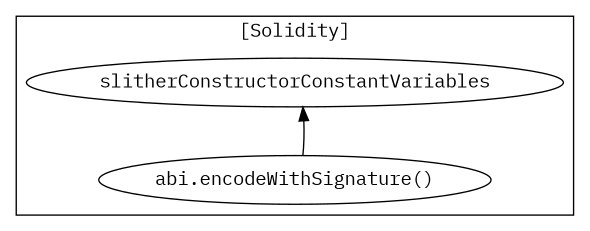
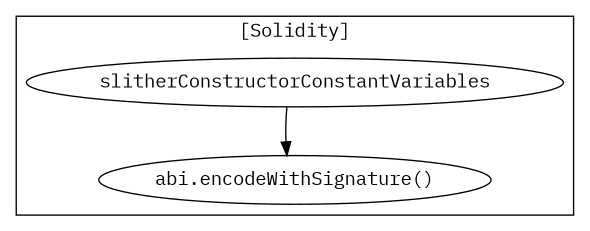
edge "abi.encodeWithSignature()" -> "slitherConstructorConstantVariables": reversed
